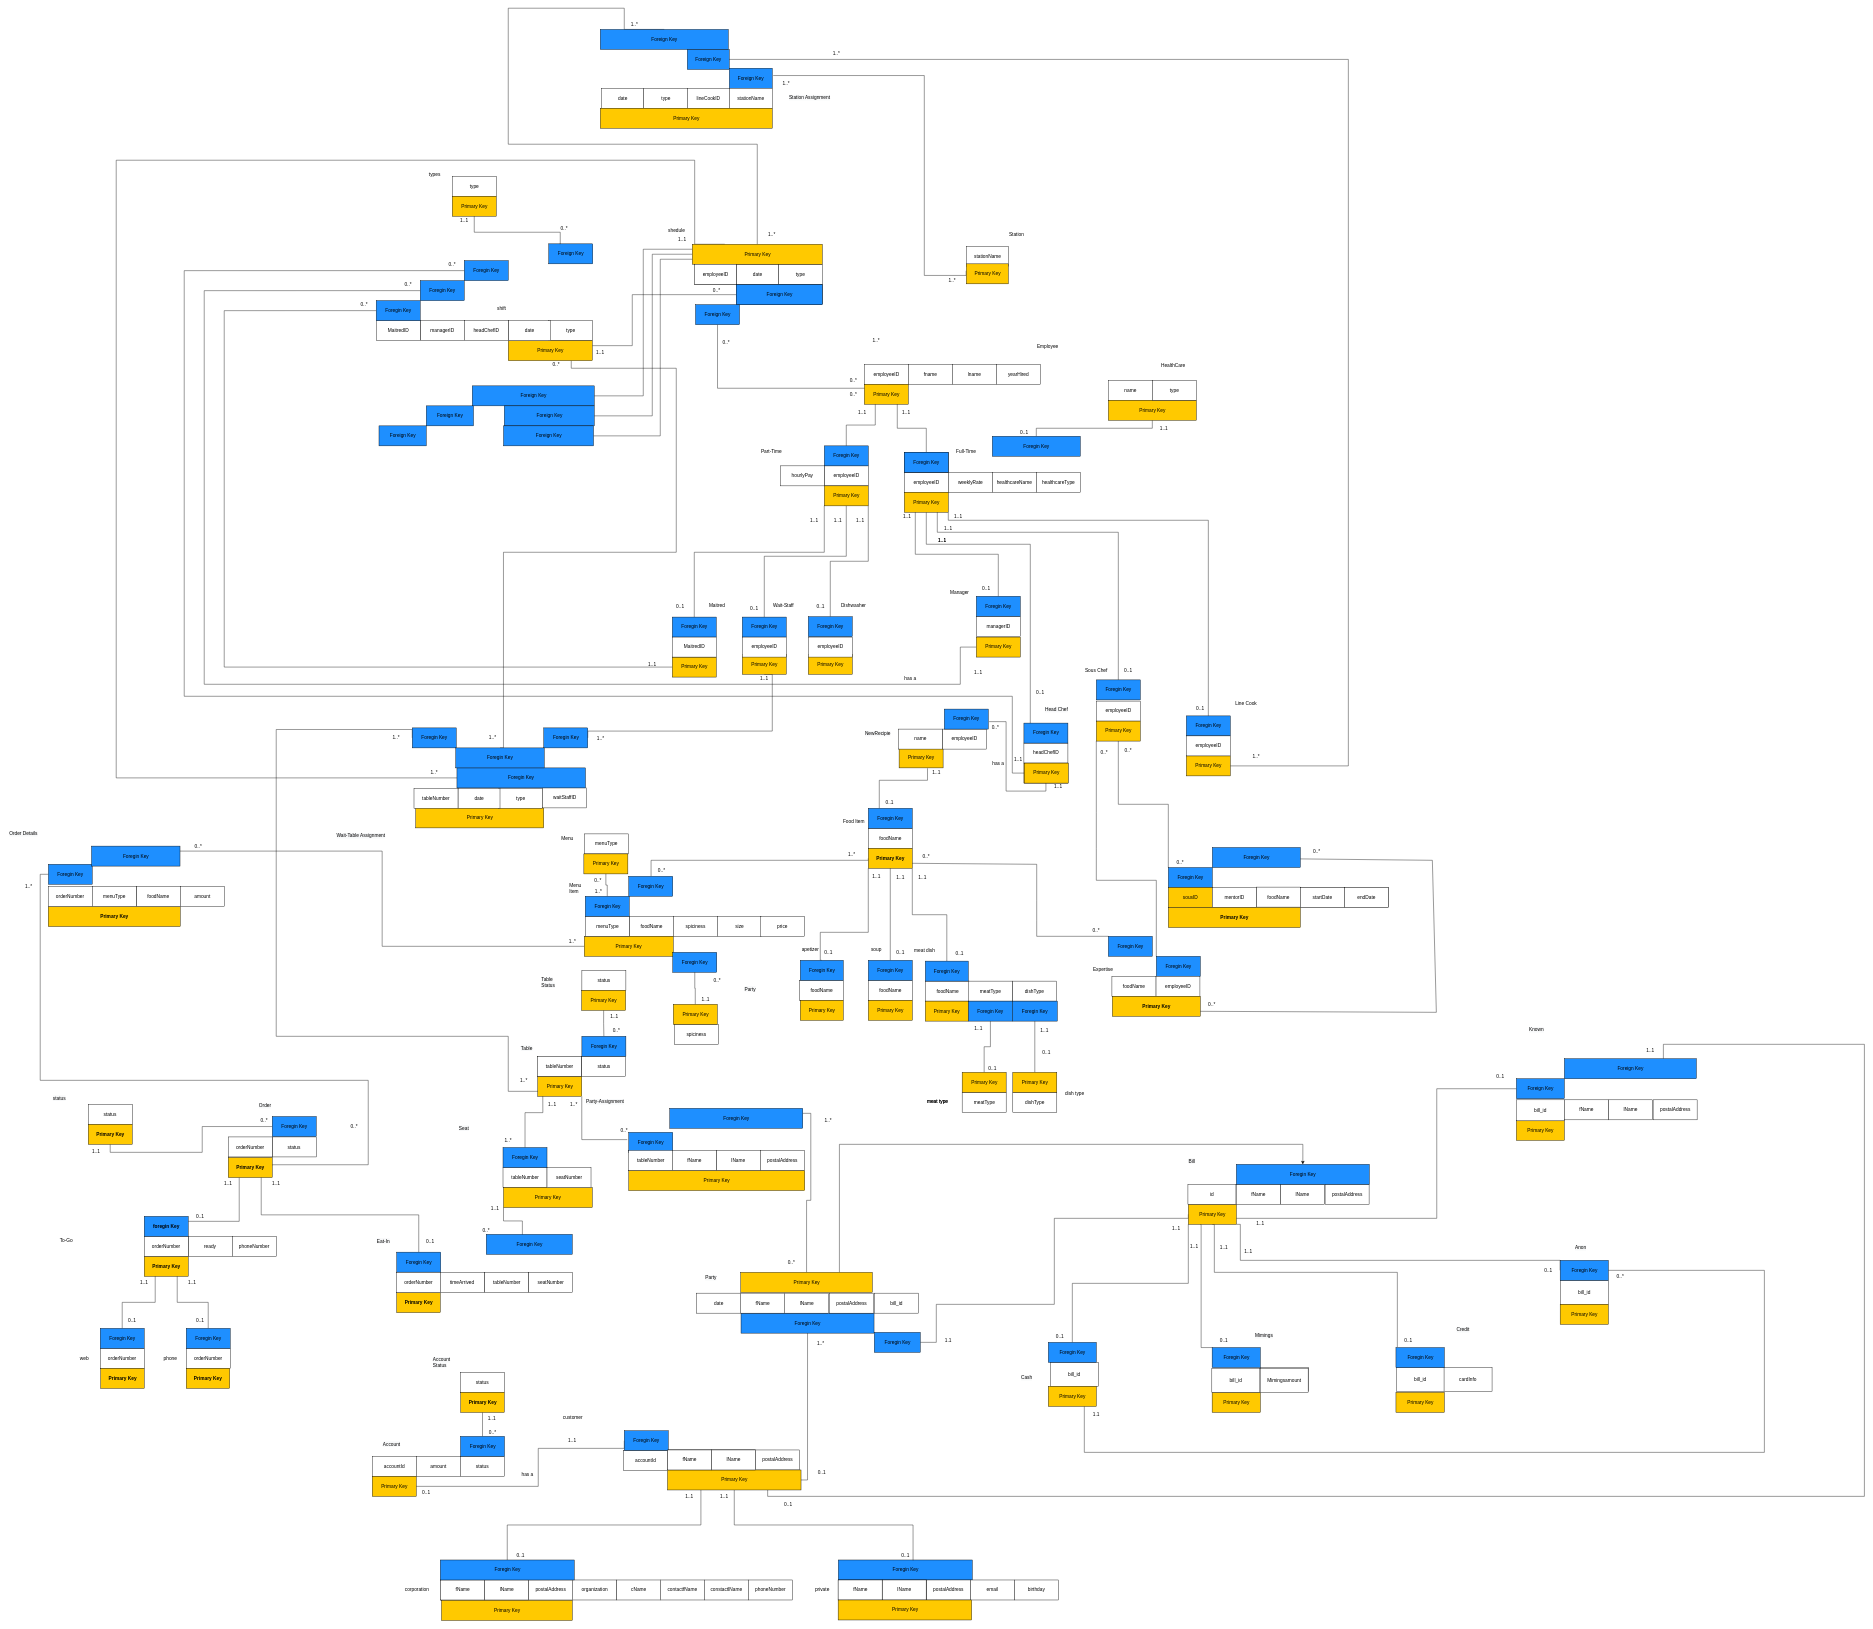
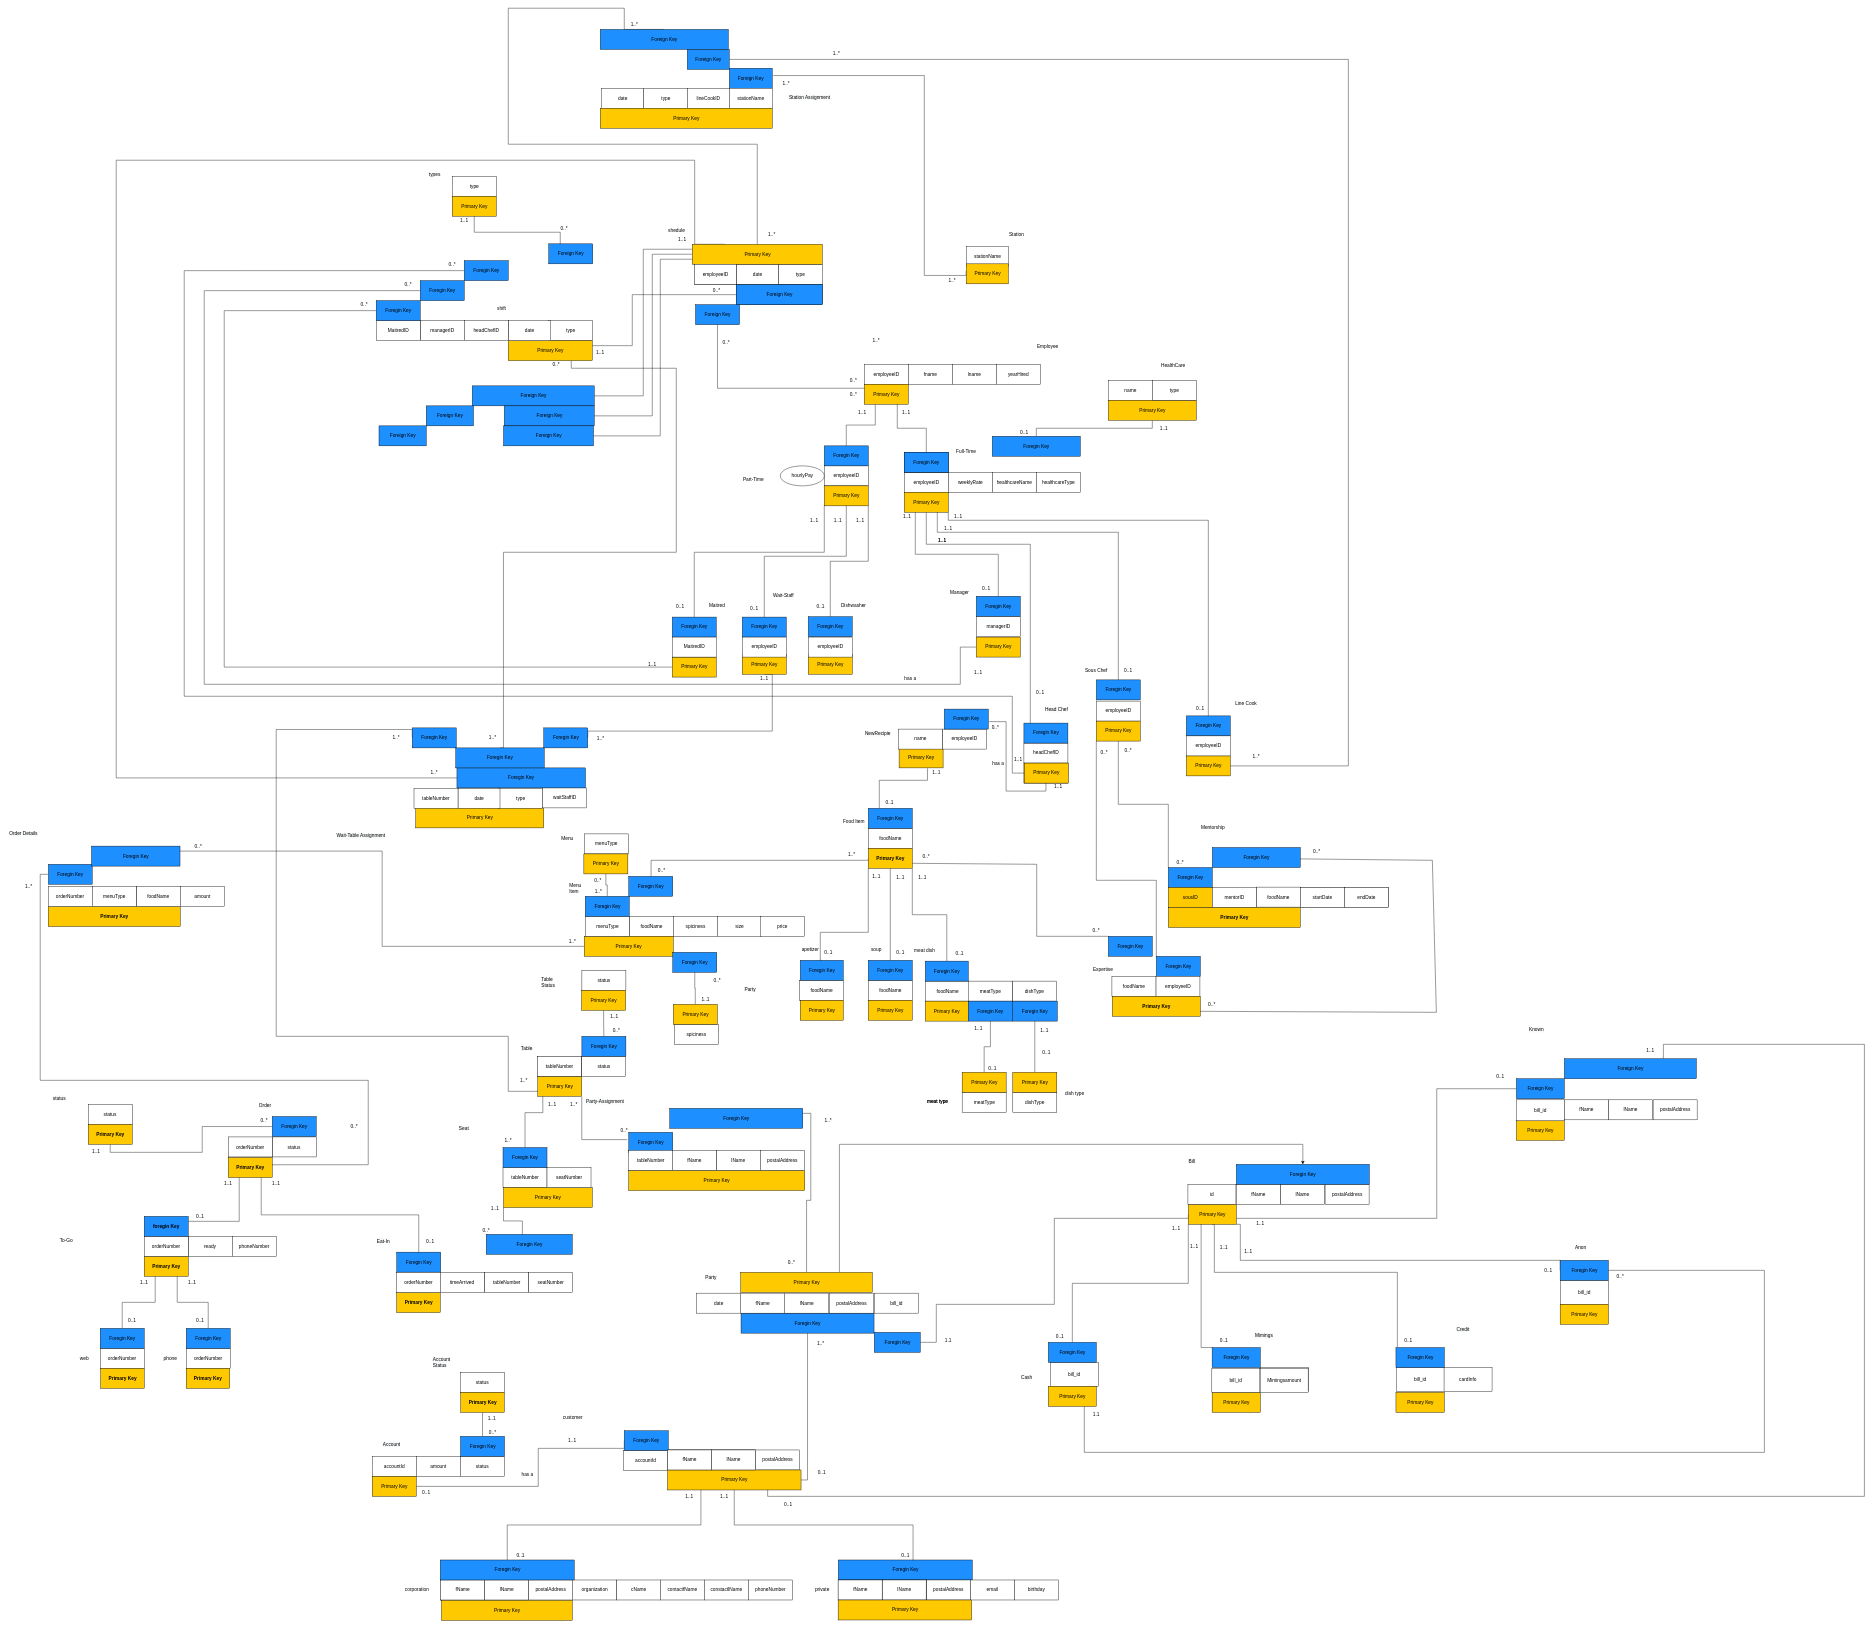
node "Part-Time": moved (776, 452) -> (758, 480)
node "hourlyPay": shape rectangle -> ellipse
node "Wait-Staff": moved (788, 606) -> (788, 596)
node "Mentorship": added
